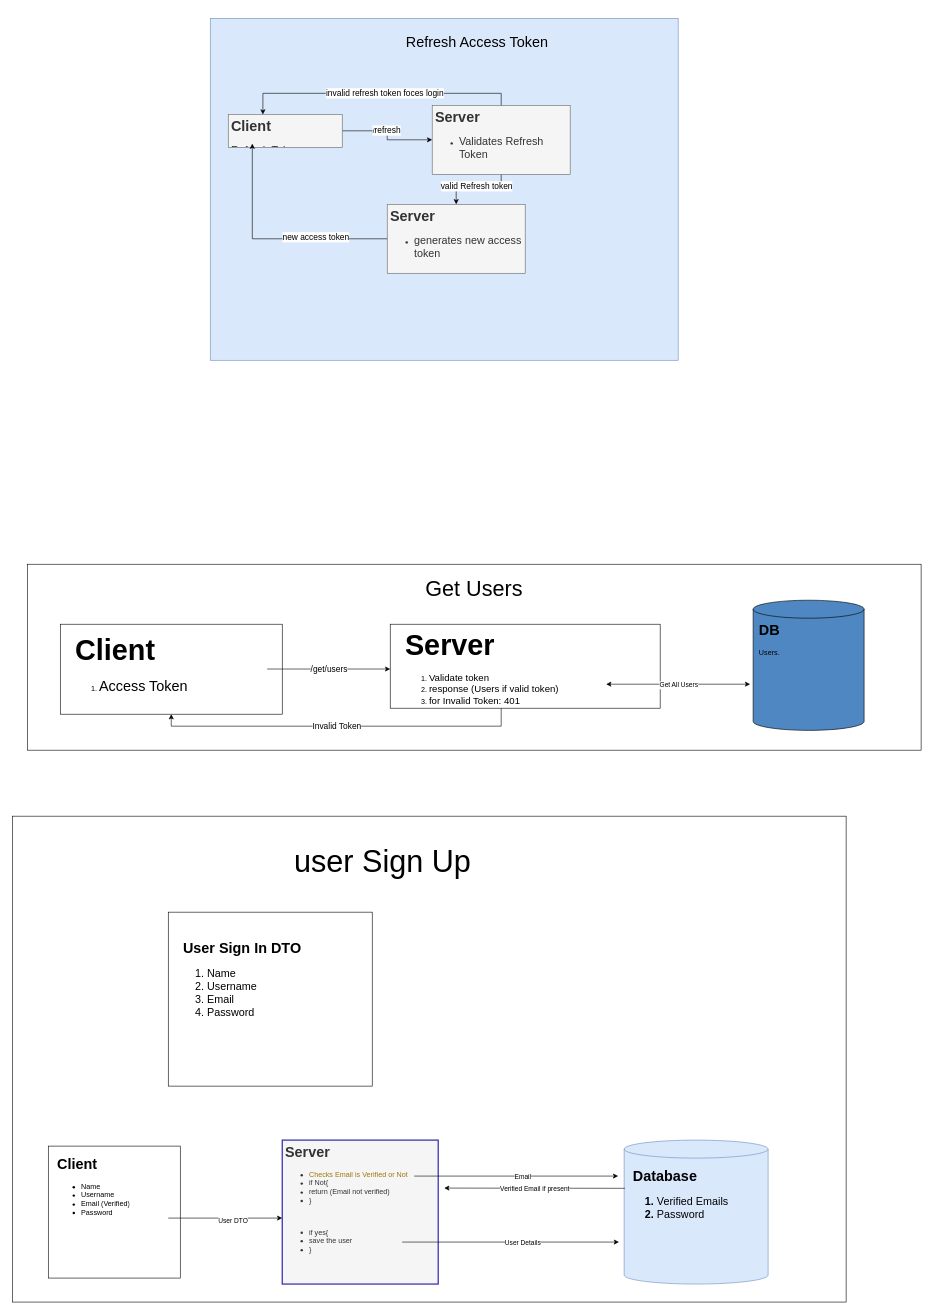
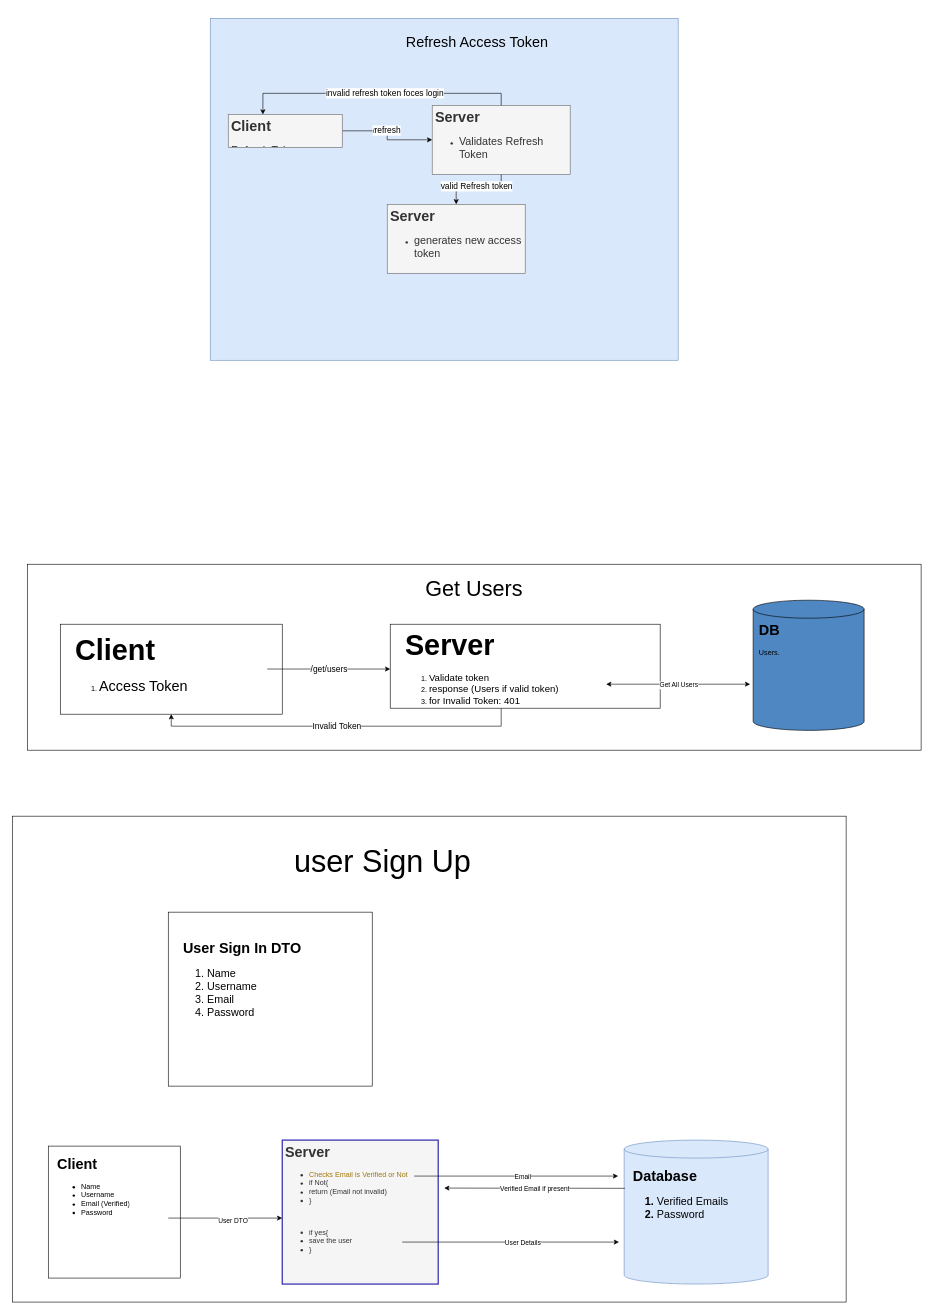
edge "Server generates new access token" -> "Client Refresh Token": removed, label "new access token"
node "Server Checks Email is Verified or Not if Not{ return (Email not verified) } if yes{ save the user }": label "Server Checks Email is Verified or Not if Not{ return (Email not verified) } if yes{ save the user }" -> "Server Checks Email is Verified or Not if Not{ return (Email not invalid) } if yes{ save the user }"
